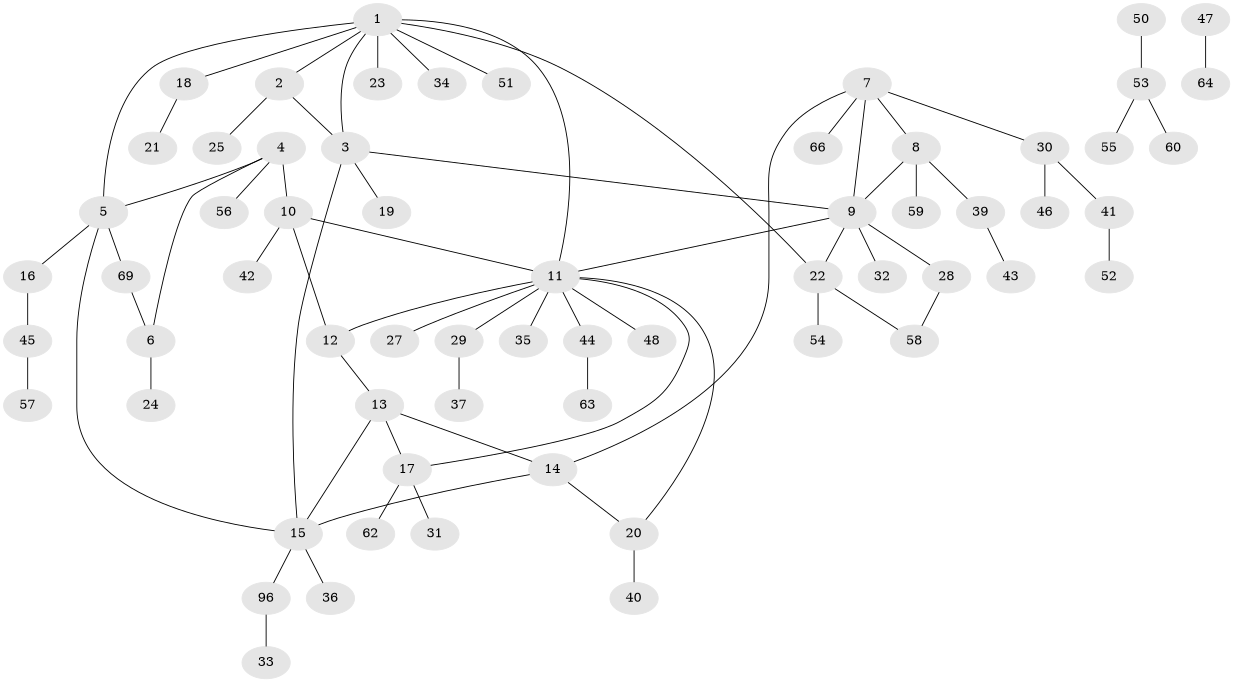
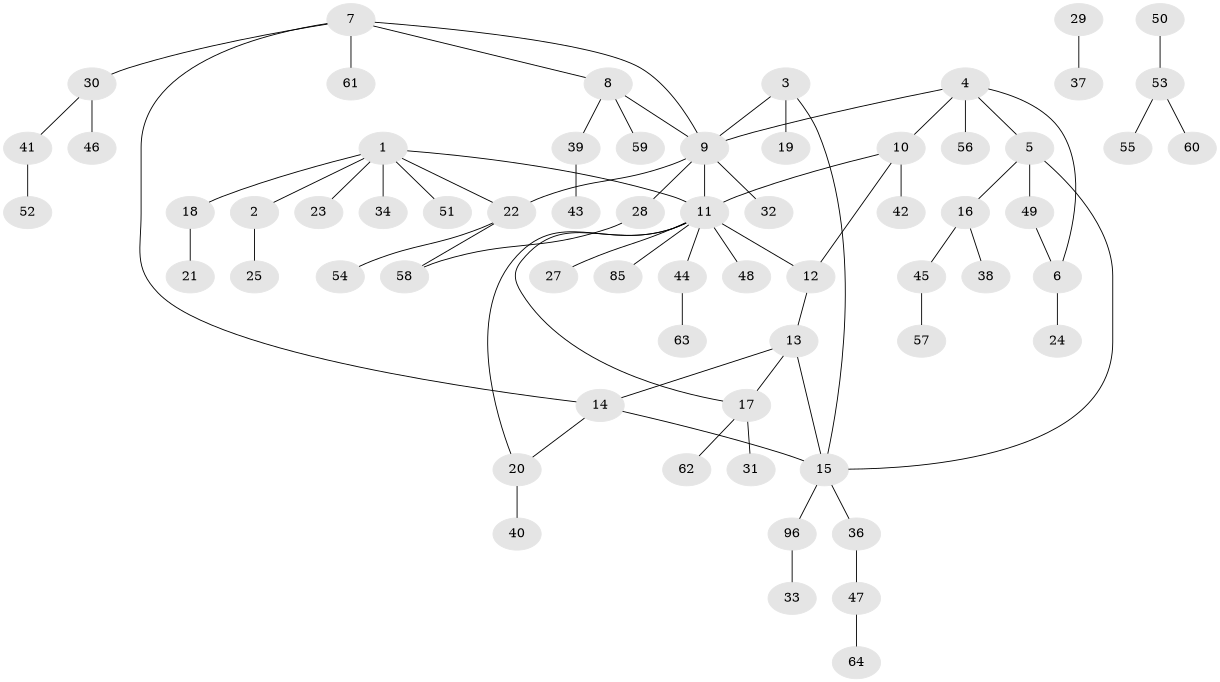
edge "1" -- "5": removed
edge "1" -- "3": removed
edge "4" -- "9": added
edge "2" -- "3": removed
node "66": label "66" -> "61"
node "69": label "69" -> "49"
node "38": added
edge "11" -- "29": removed
node "35": label "35" -> "85"
edge "36" -- "47": added
